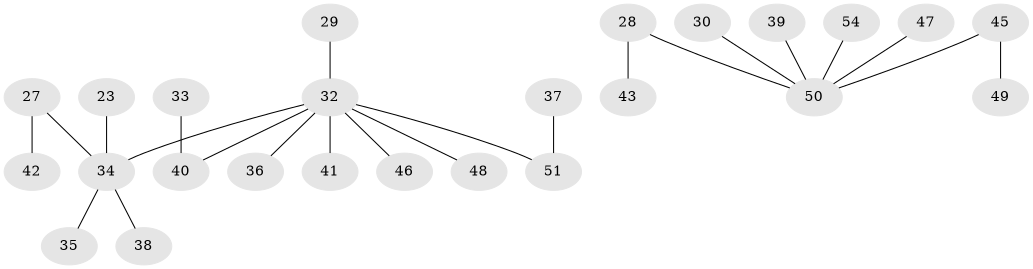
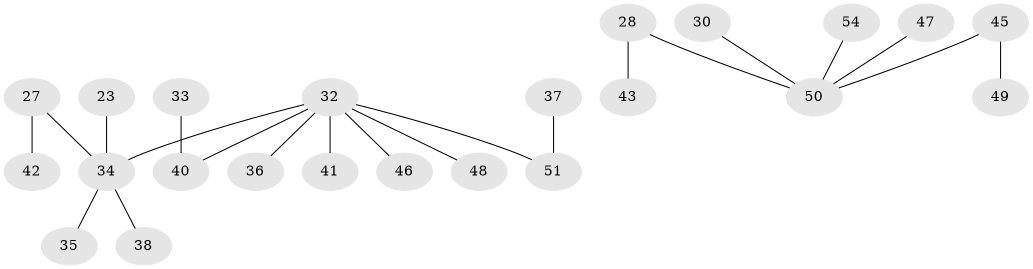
node "29": removed
node "39": removed
